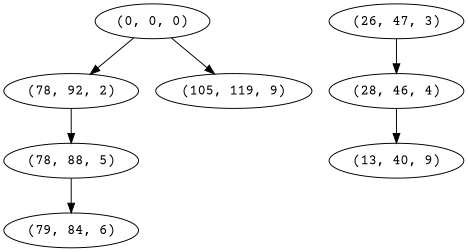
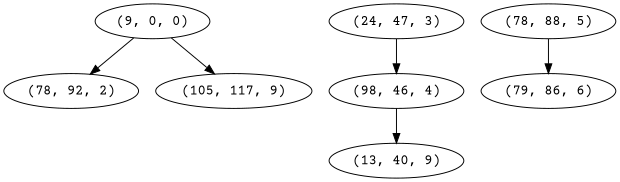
node "(0, 0, 0)": label "(0, 0, 0)" -> "(9, 0, 0)"
node "(26, 47, 3)": label "(26, 47, 3)" -> "(24, 47, 3)"
node "(105, 119, 9)": label "(105, 119, 9)" -> "(105, 117, 9)"
node "(28, 46, 4)": label "(28, 46, 4)" -> "(98, 46, 4)"
edge "(78, 92, 2)" -> "(78, 88, 5)": removed
node "(79, 84, 6)": label "(79, 84, 6)" -> "(79, 86, 6)"
